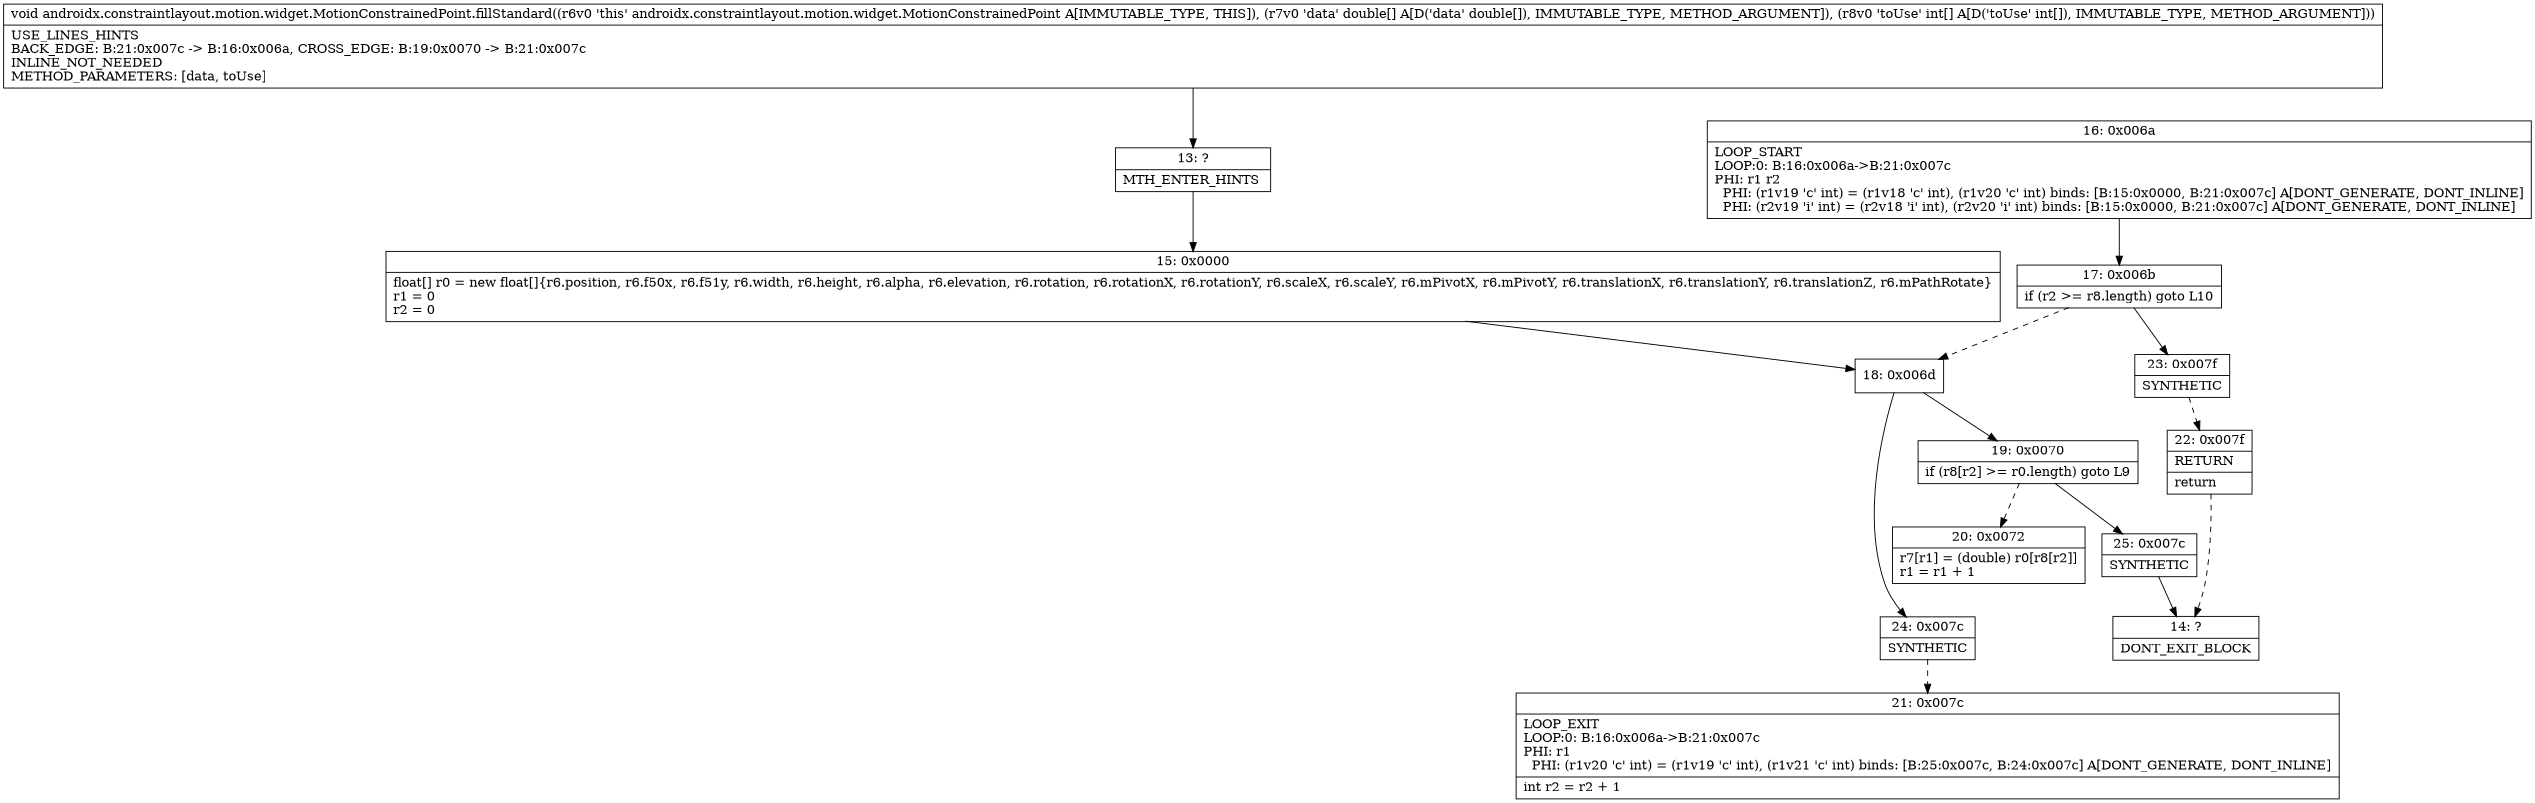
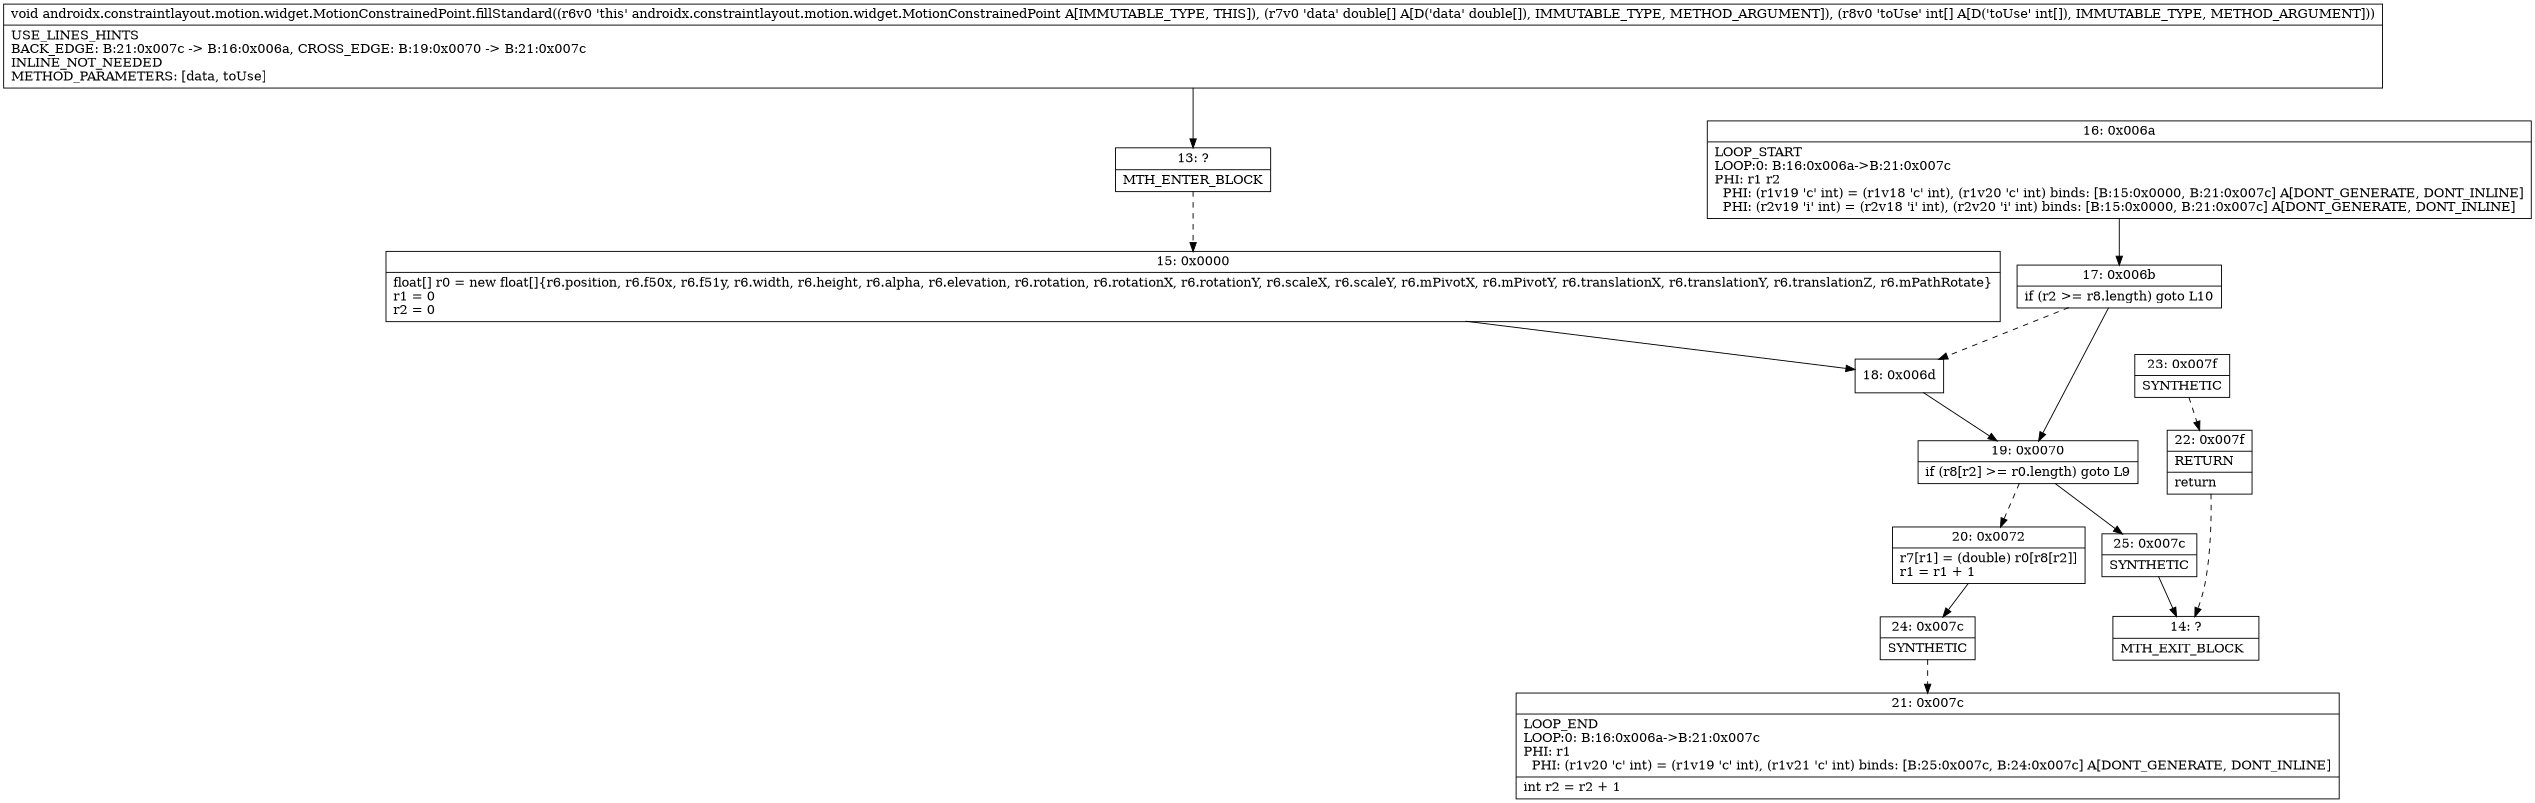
node "13: ?": text "MTH_ENTER_HINTS" -> "MTH_ENTER_BLOCK"
edge "13: ?" -> "15: 0x0000": style solid -> dashed
edge "17: 0x006b" -> "23: 0x007f": now "17: 0x006b" -> "19: 0x0070"
edge "18: 0x006d" -> "24: 0x007c": now "20: 0x0072" -> "24: 0x007c"
node "14: ?": text "DONT_EXIT_BLOCK" -> "MTH_EXIT_BLOCK"
node "21: 0x007c": text "LOOP_EXIT" -> "LOOP_END"
